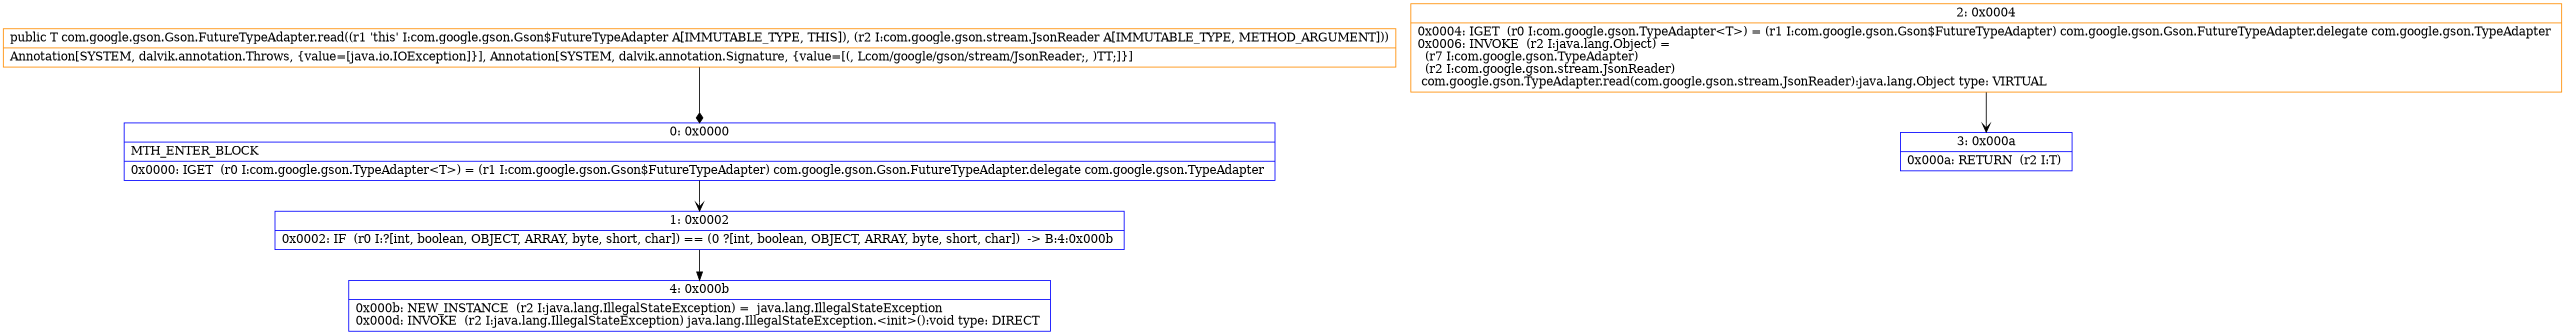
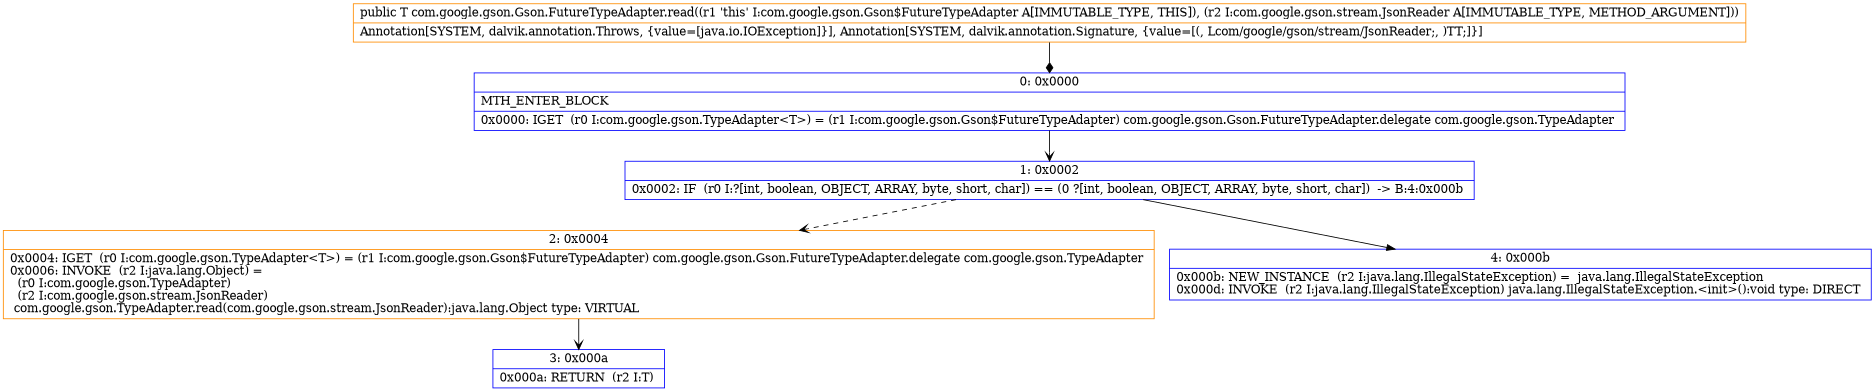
node "2: 0x0004": text "(r7 I:com.google.gson.TypeAdapter)" -> "(r0 I:com.google.gson.TypeAdapter)"
edge "1: 0x0002" -> "2: 0x0004": added
